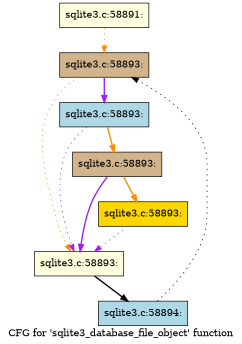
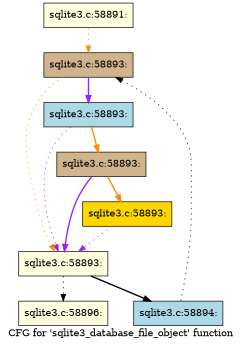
node "sqlite3.c:58896:": added
